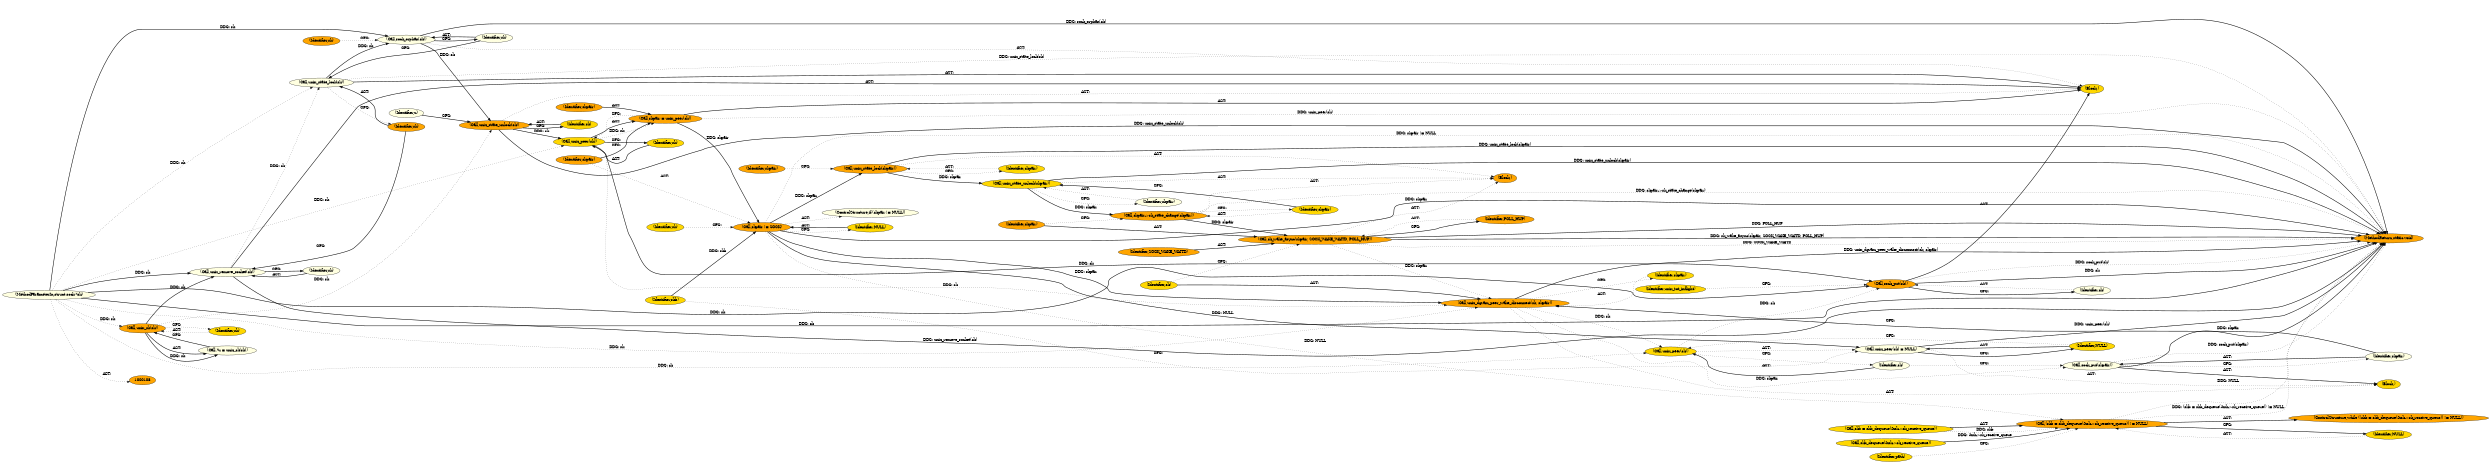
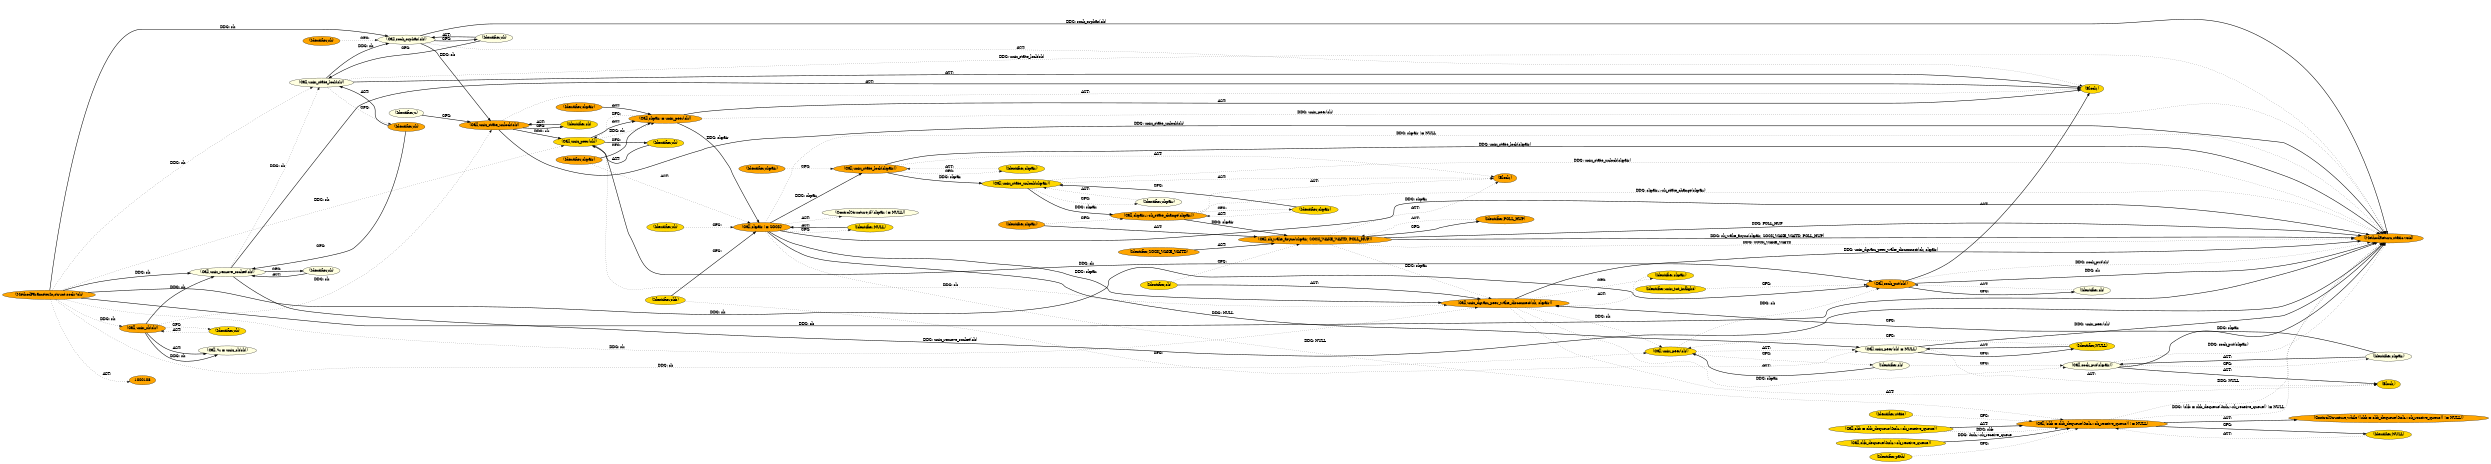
edge "(Call,unix_state_unlock(skpair))" -> "(MethodReturn,static void)": style bold -> dotted
edge "(Identifier,skb)" -> "(Call,skpair != SOCK)": label "DDG: skb" -> "CFG: "
node "(MethodParameterIn,struct sock *sk)": fillcolor lightyellow -> orange
edge "(Call,*u = unix_sk(sk))" -> "(Call,unix_sk(sk))": removed, label "CFG:"
node "(Identifier,state)": added
